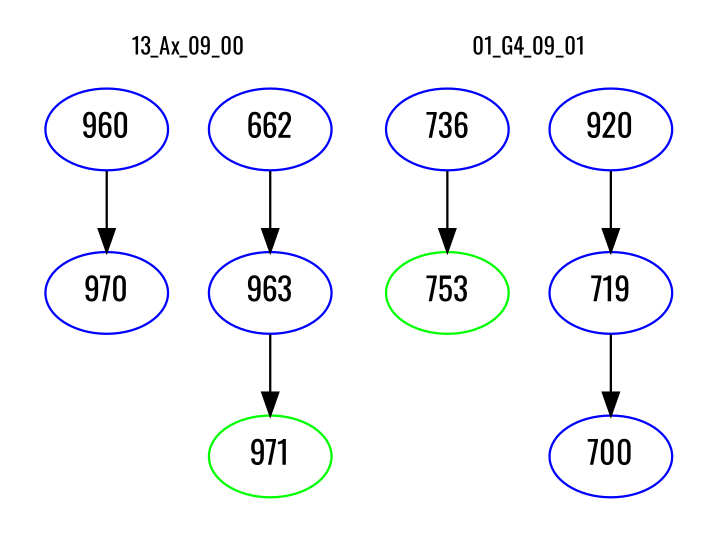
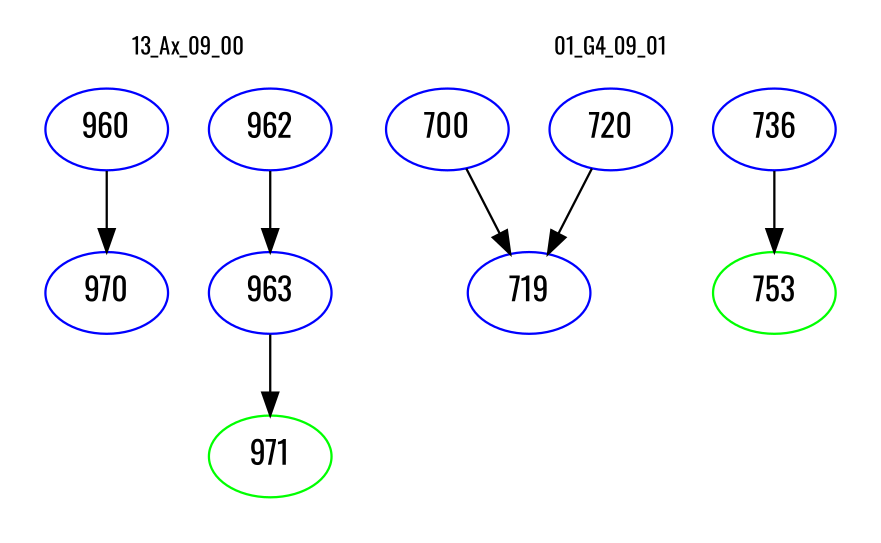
node "662": label "662" -> "962"
node "920": label "920" -> "720"
edge "719" -> "700": reversed
